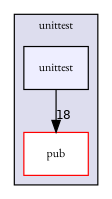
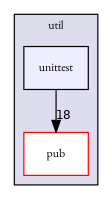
cluster "unittest": label "unittest" -> "util"
